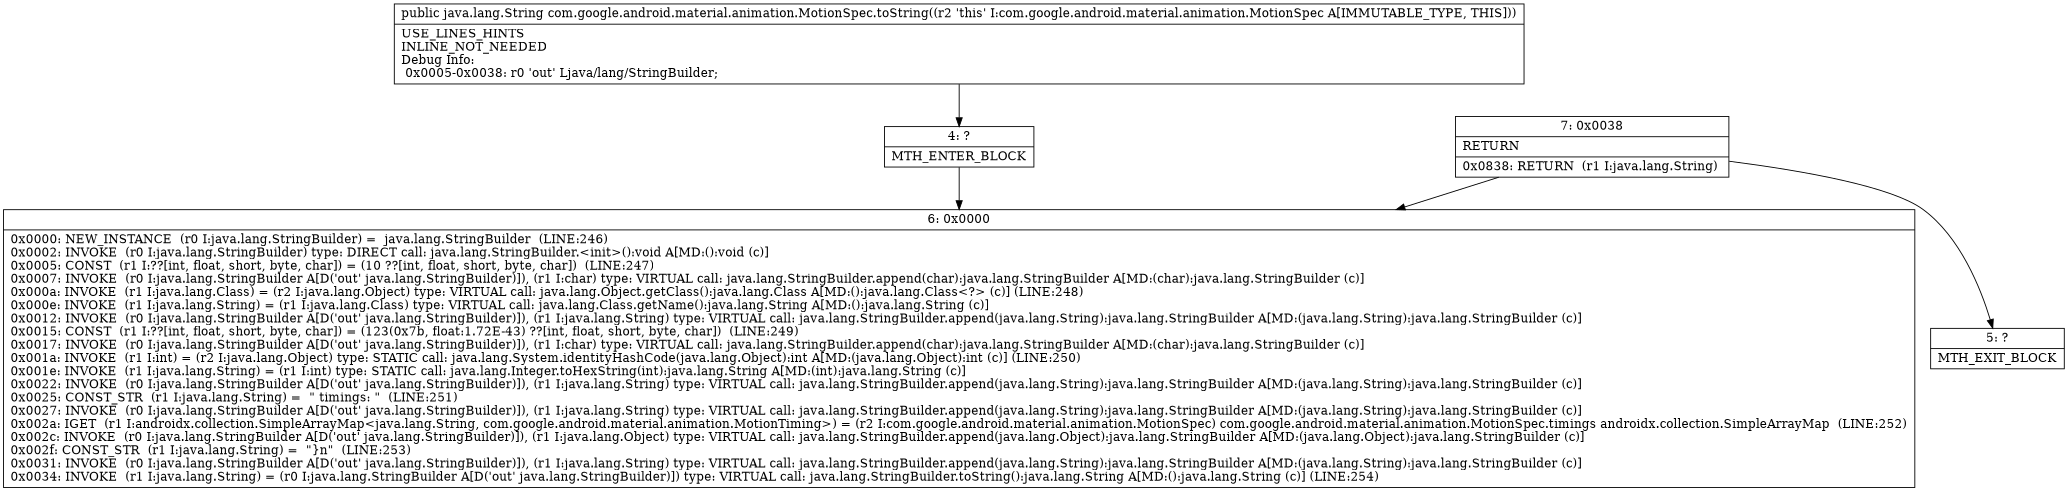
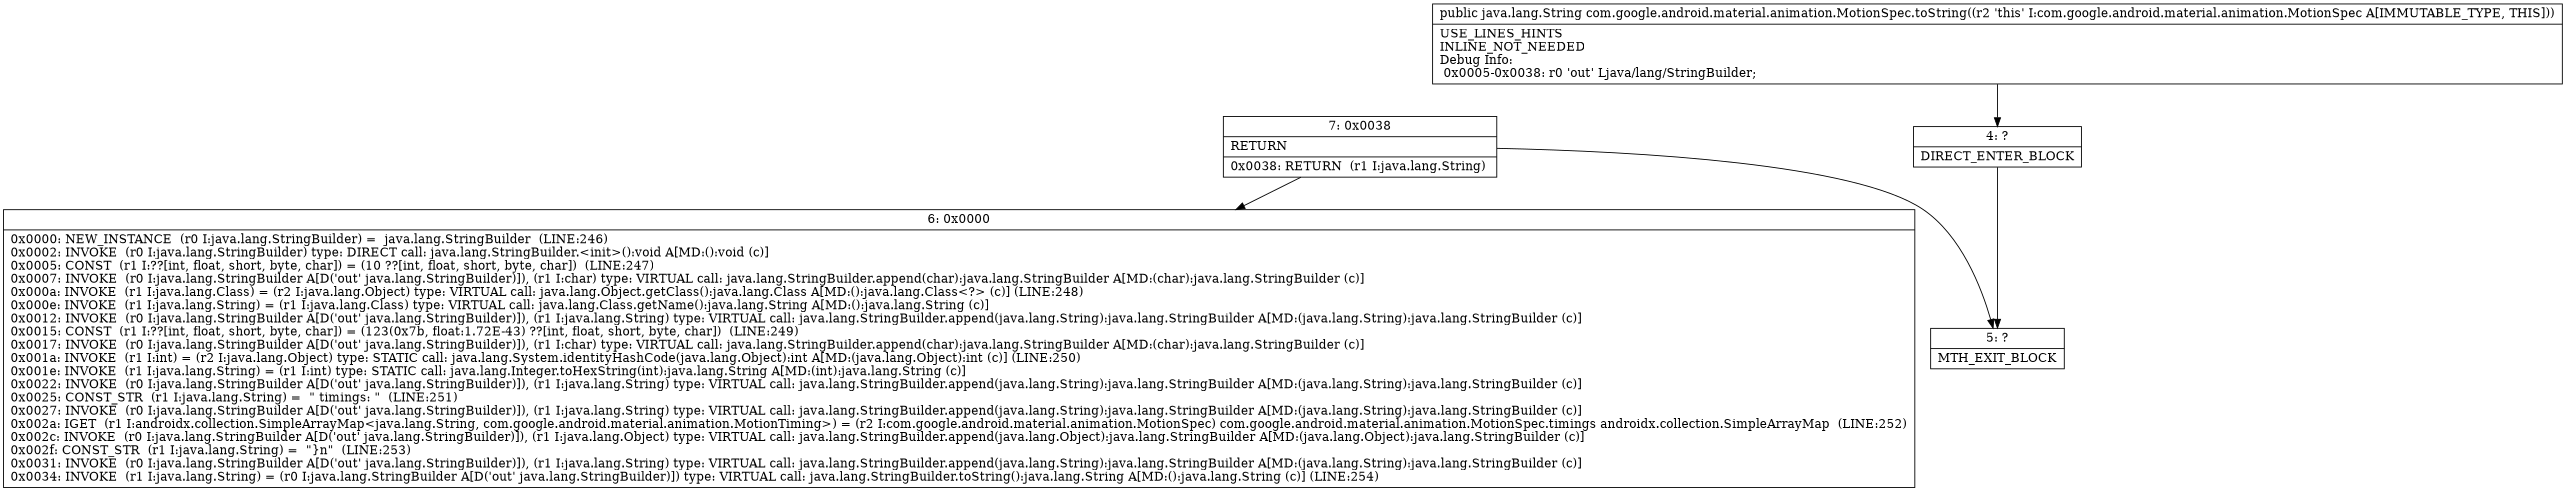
node "4: ?": text "MTH_ENTER_BLOCK" -> "DIRECT_ENTER_BLOCK"
node "7: 0x0038": text "0x0838: RETURN  (r1 I:java.lang.String)" -> "0x0038: RETURN  (r1 I:java.lang.String)"
edge "4: ?" -> "6: 0x0000": now "4: ?" -> "5: ?"
